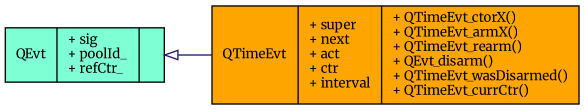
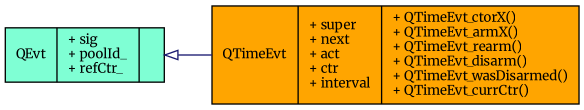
node "QTimeEvt": text "+ QEvt_disarm()" -> "+ QTimeEvt_disarm()"
